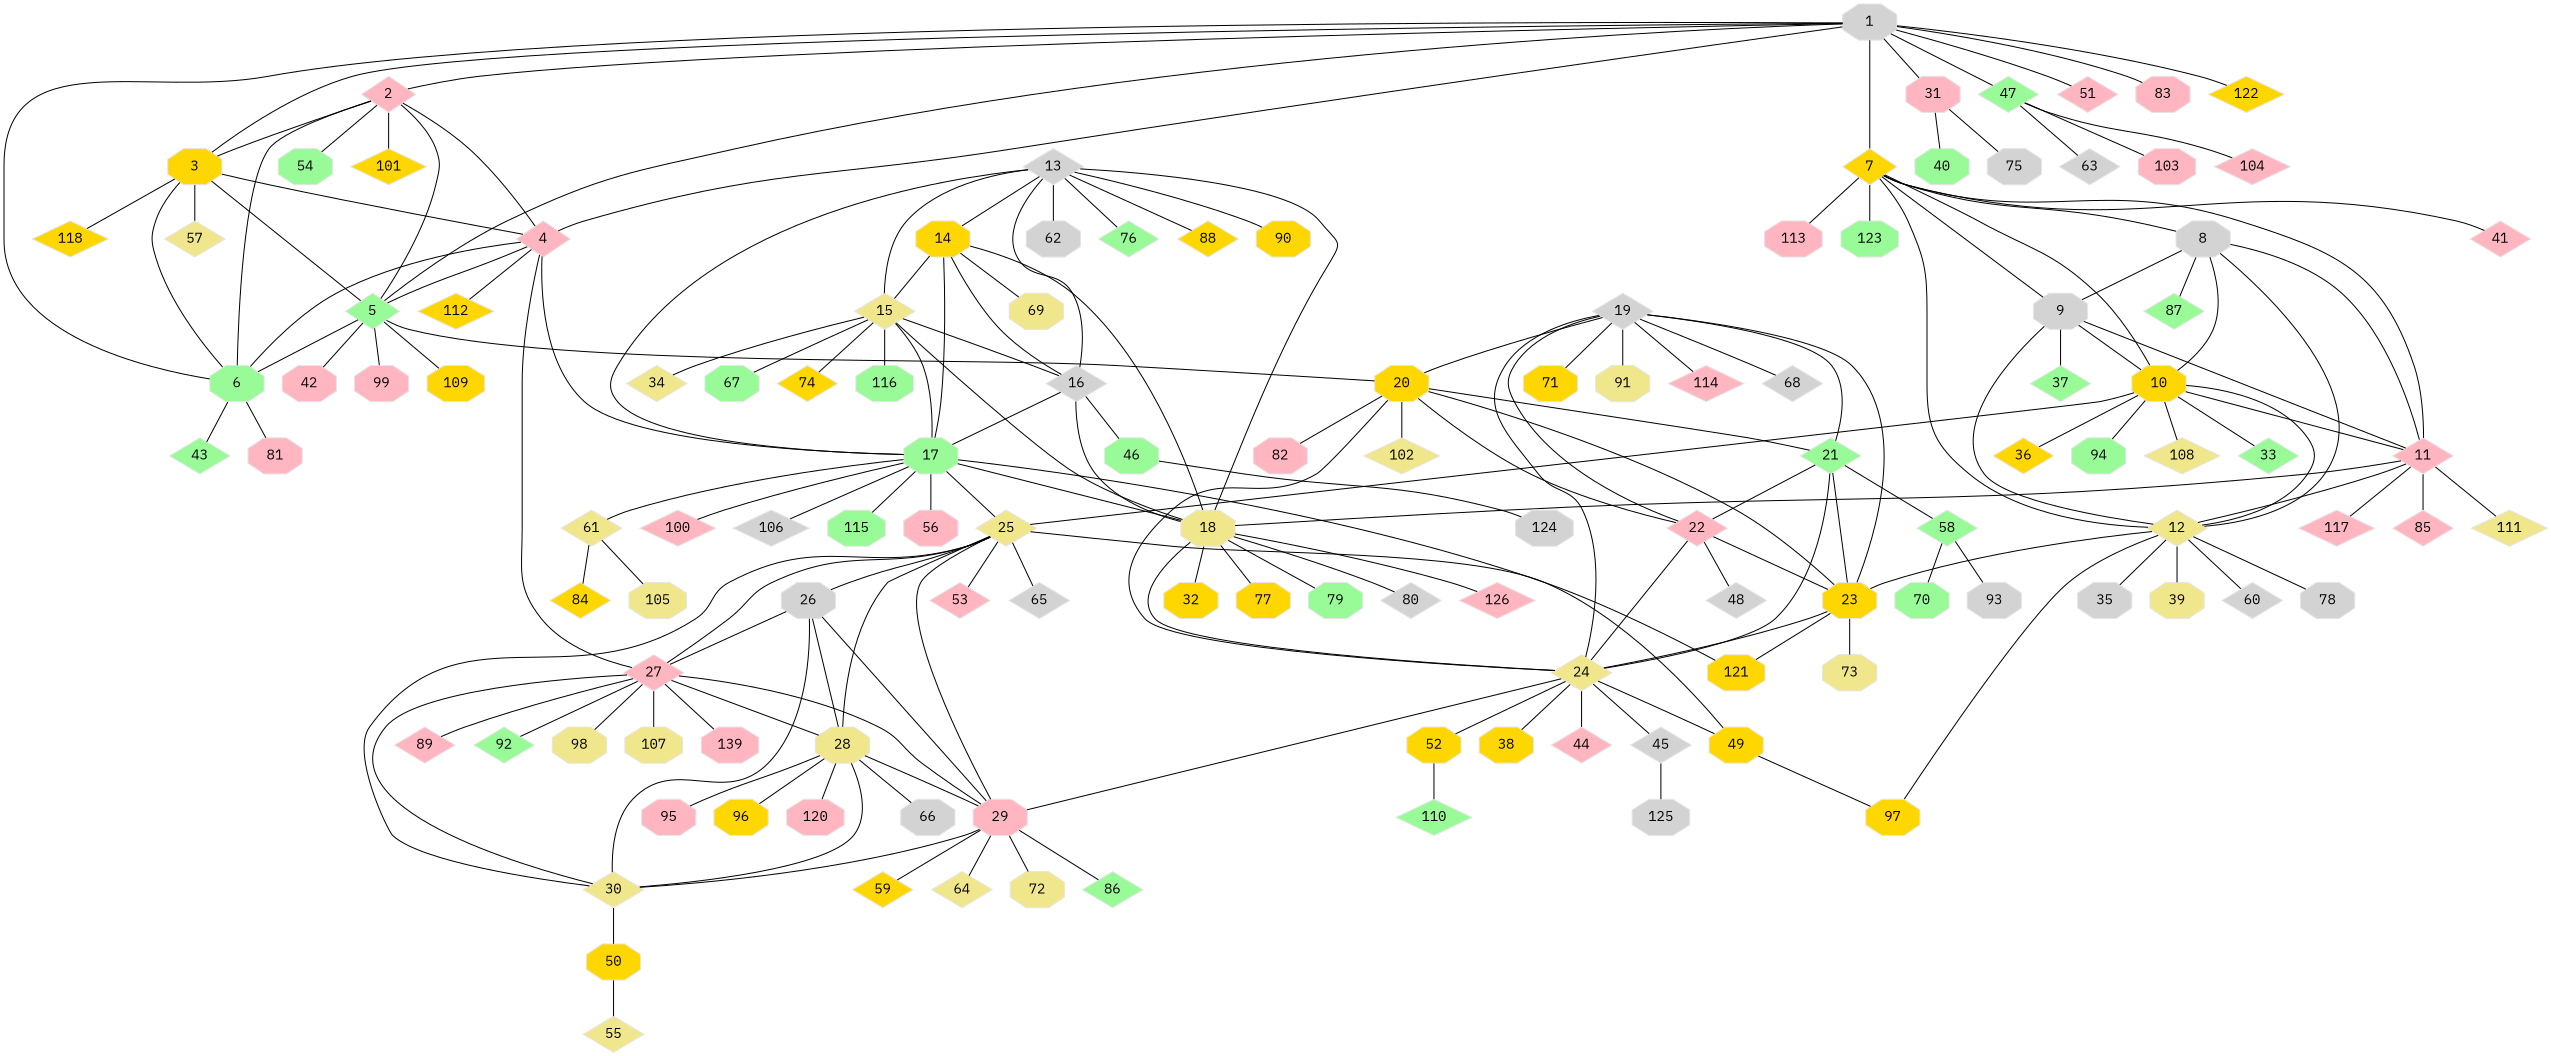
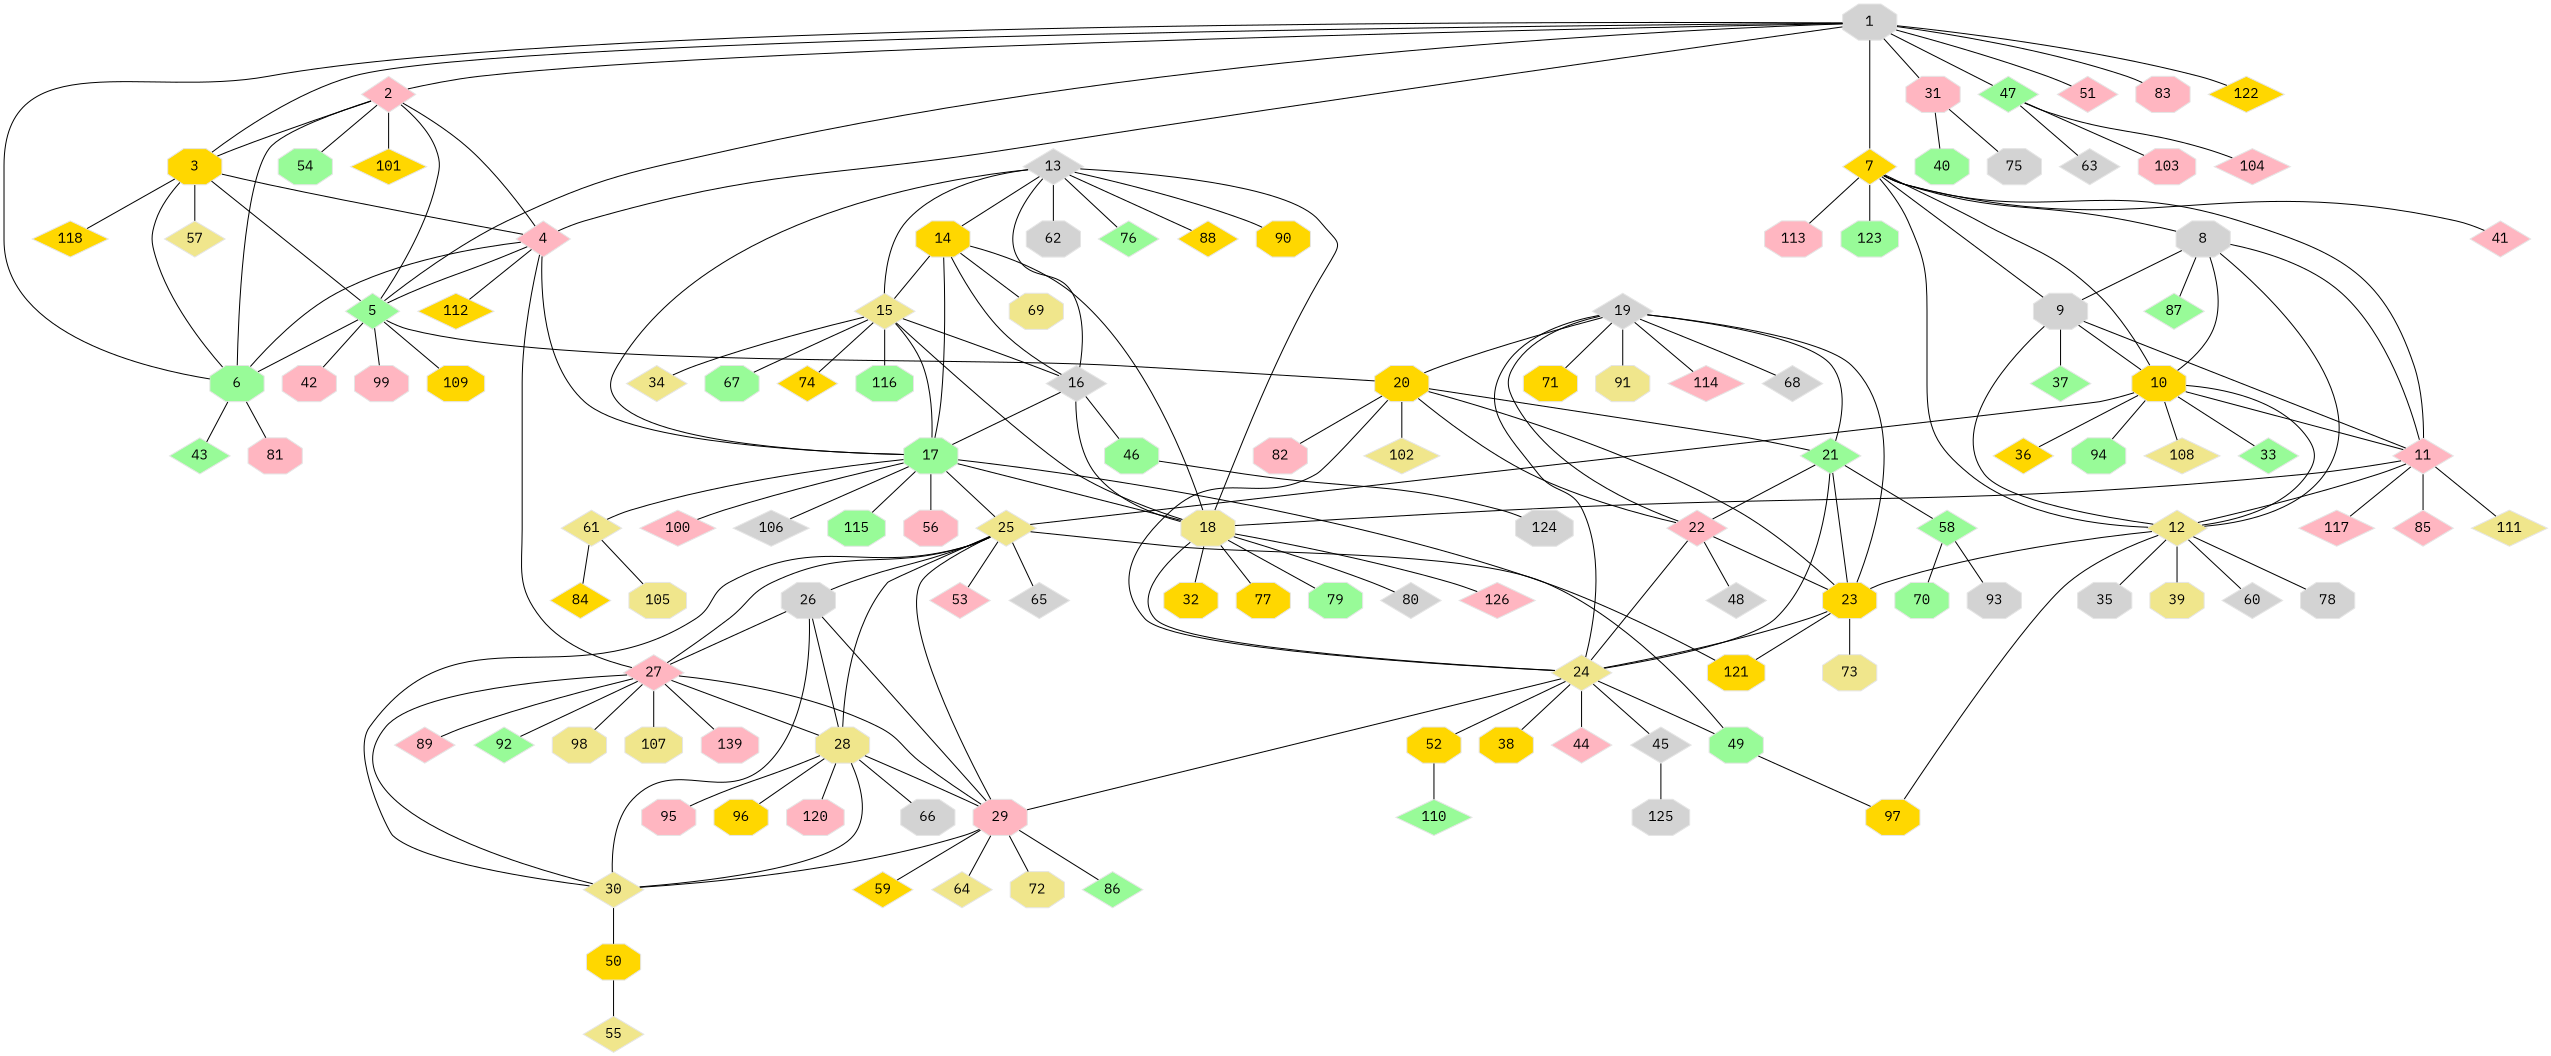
node "49": fillcolor gold -> palegreen
